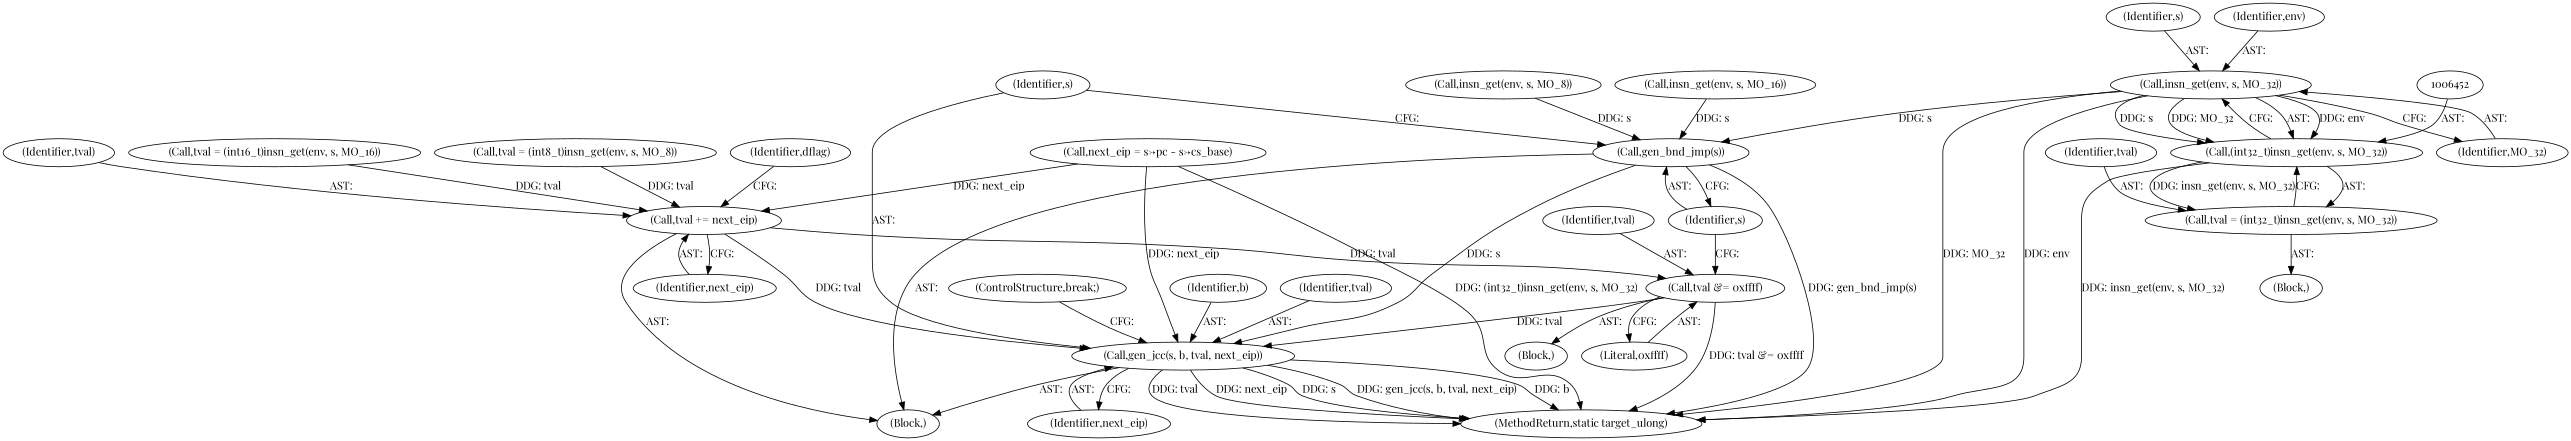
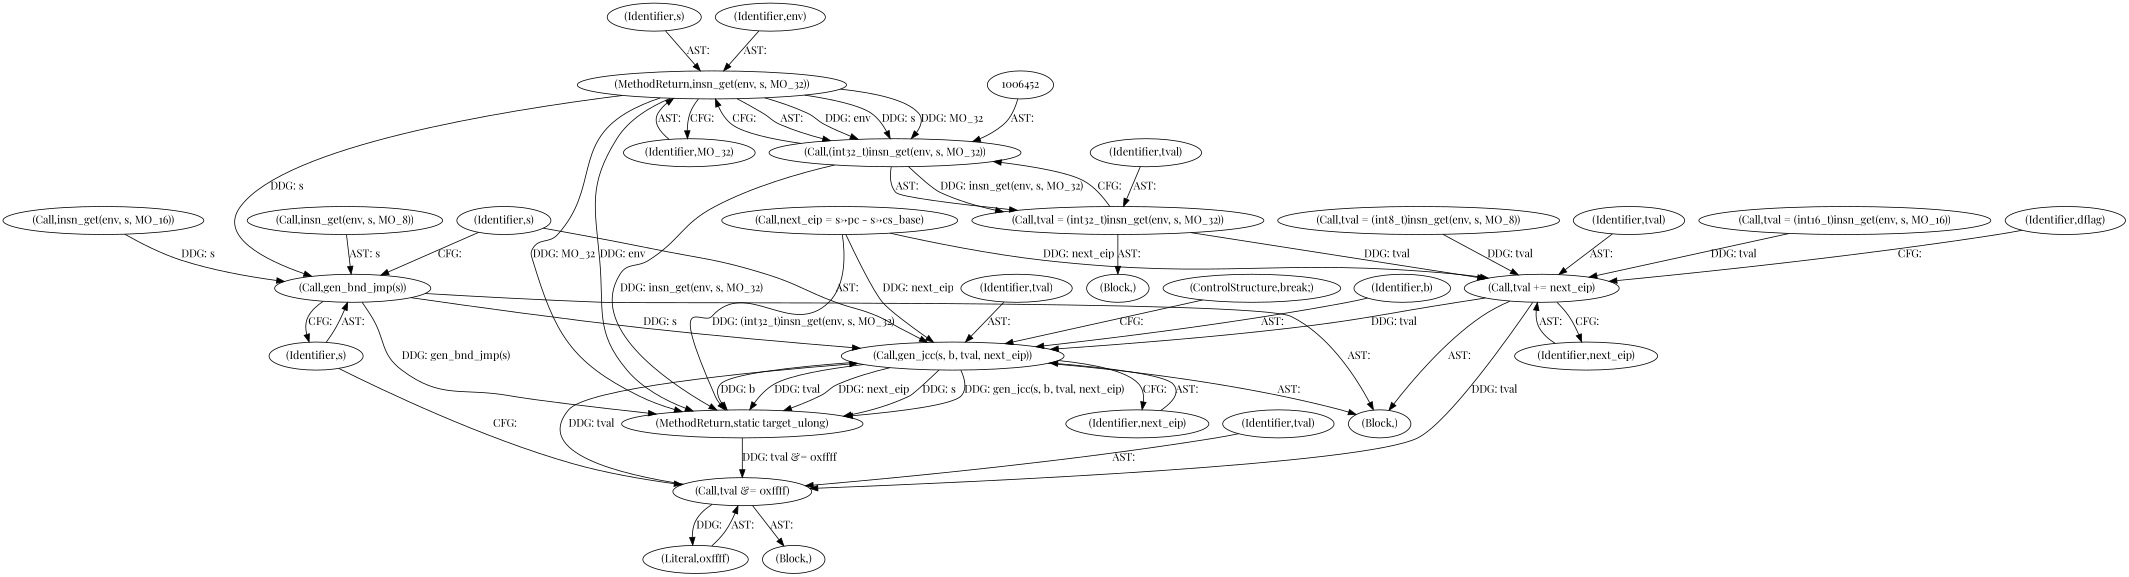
node "(Call,insn_get(env, s, MO_32))": label "(Call,insn_get(env, s, MO_32))" -> "(MethodReturn,insn_get(env, s, MO_32))"
edge "(Call,insn_get(env, s, MO_8))" -> "(Call,gen_bnd_jmp(s))": label "DDG: s" -> "AST: s"
edge "(Call,tval = (int32_t)insn_get(env, s, MO_32))" -> "(Call,tval += next_eip)": added, label "DDG: tval"
edge "(Call,tval &= 0xffff)" -> "(Literal,0xffff)": label "CFG: " -> "DDG: "
edge "(Call,tval &= 0xffff)" -> "(MethodReturn,static target_ulong)": reversed
